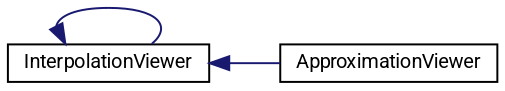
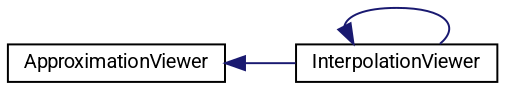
edge "ApproximationViewer" -> "InterpolationViewer": reversed
